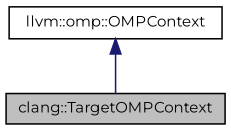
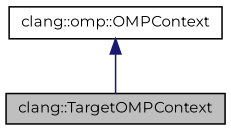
node "llvm::omp::OMPContext": label "llvm::omp::OMPContext" -> "clang::omp::OMPContext"
